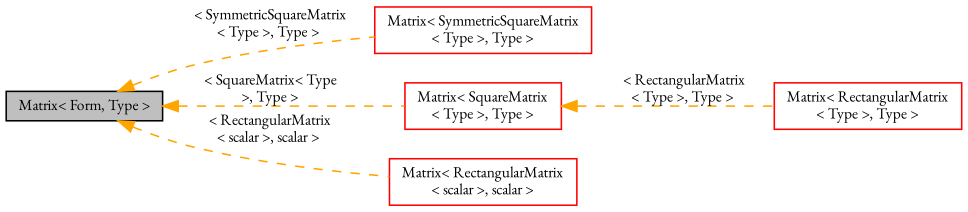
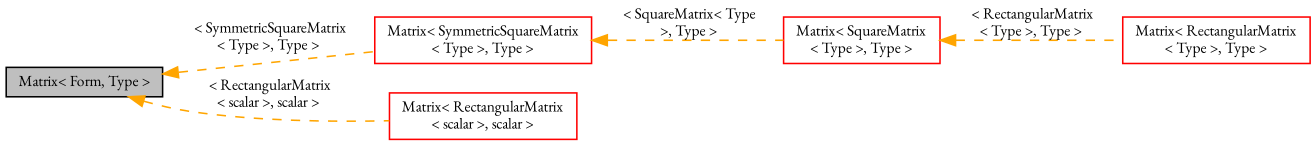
edge "Matrix< SquareMatrix < Type >, Type >" -> "Matrix< Form, Type >": now "Matrix< SquareMatrix < Type >, Type >" -> "Matrix< SymmetricSquareMatrix < Type >, Type >"
